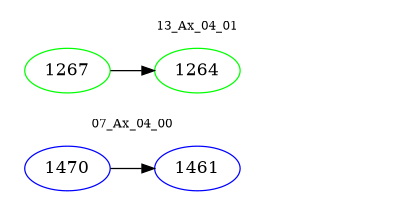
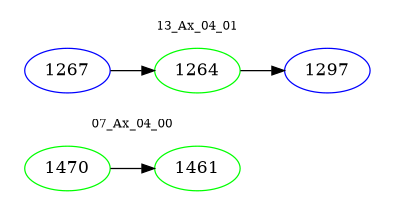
node "1267": color green -> blue
node "1297": added
node "1470": color blue -> green
node "1461": color blue -> green
